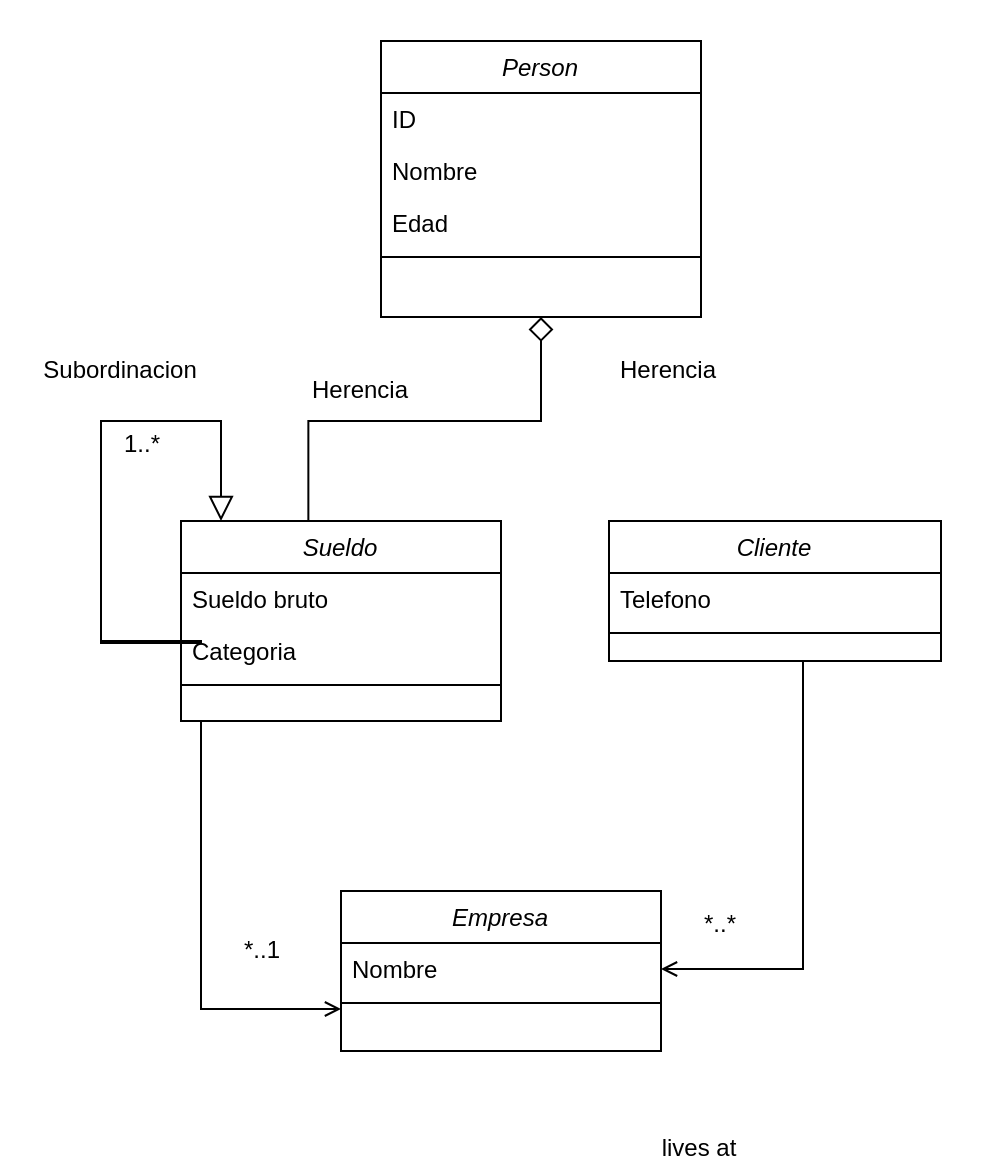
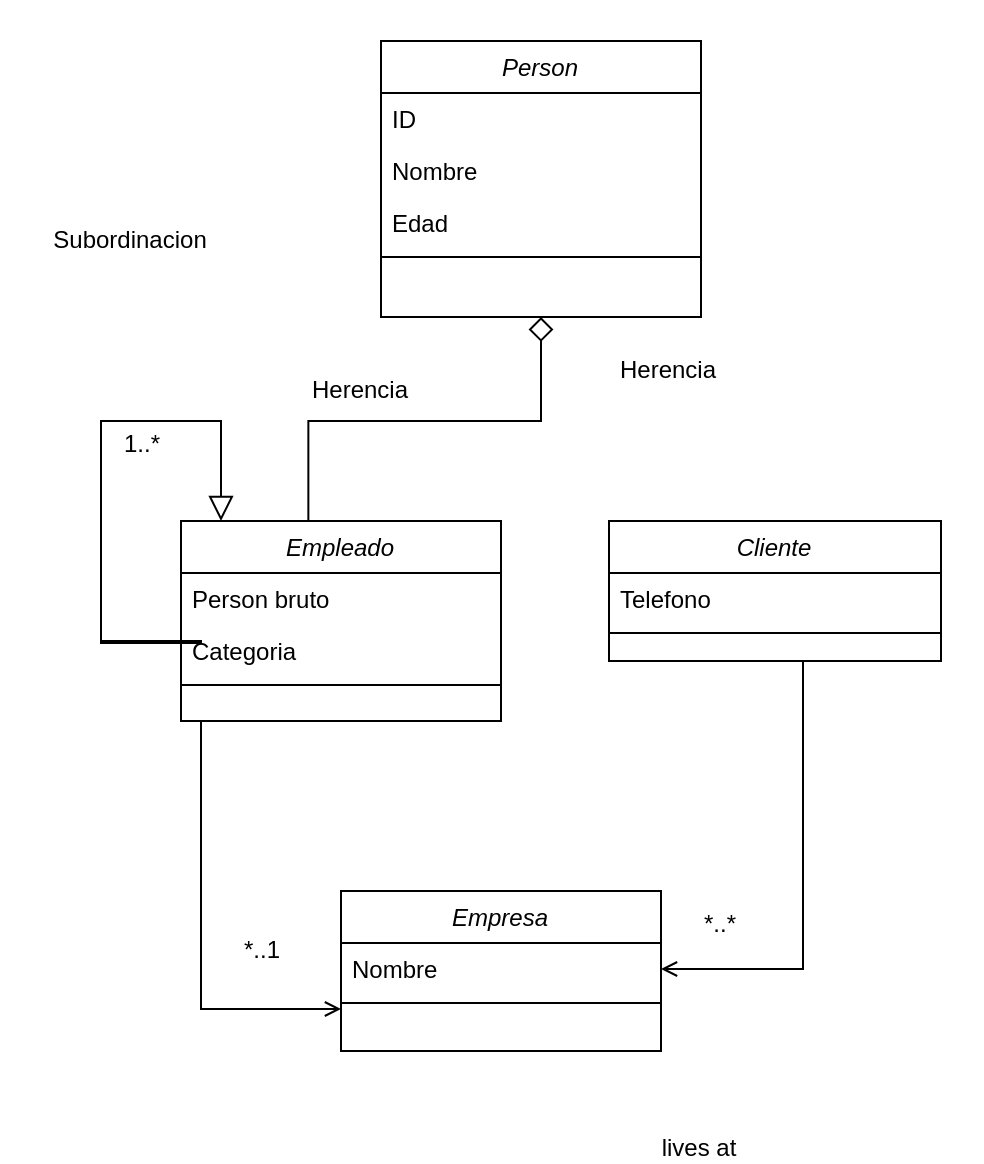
node "Subordinacion": moved (121, 371) -> (131, 241)
node "Sueldo": label "Sueldo" -> "Empleado"
node "Sueldo bruto": label "Sueldo bruto" -> "Person bruto"
